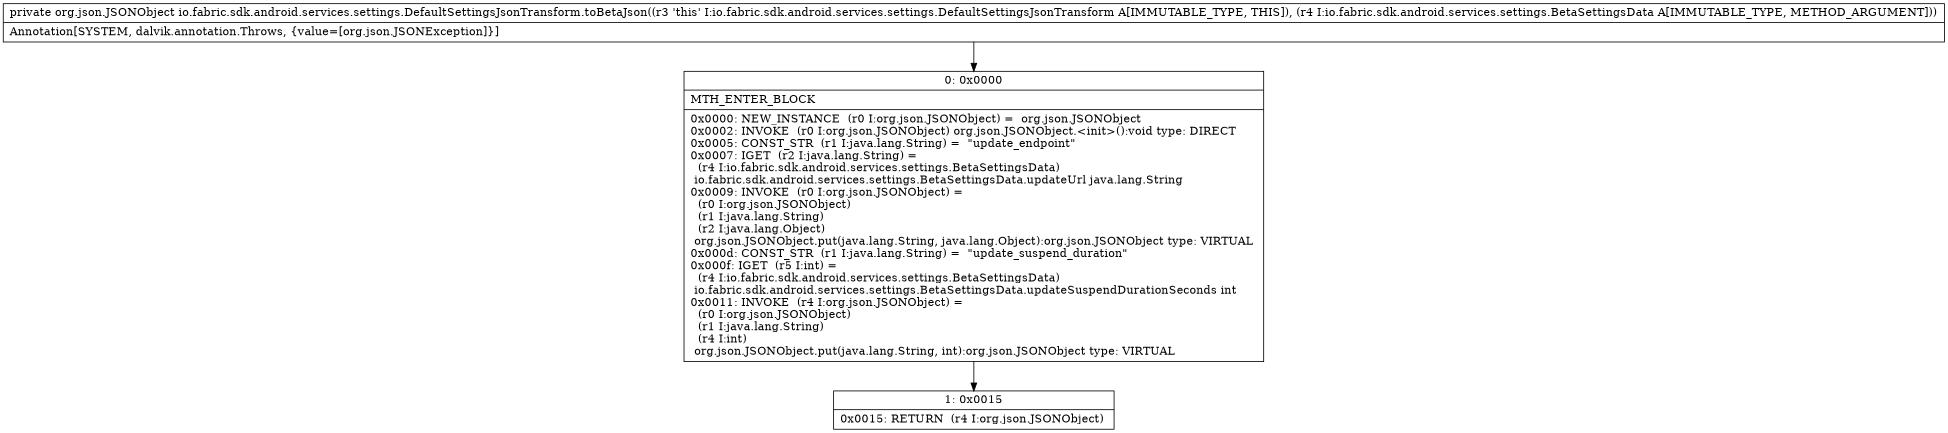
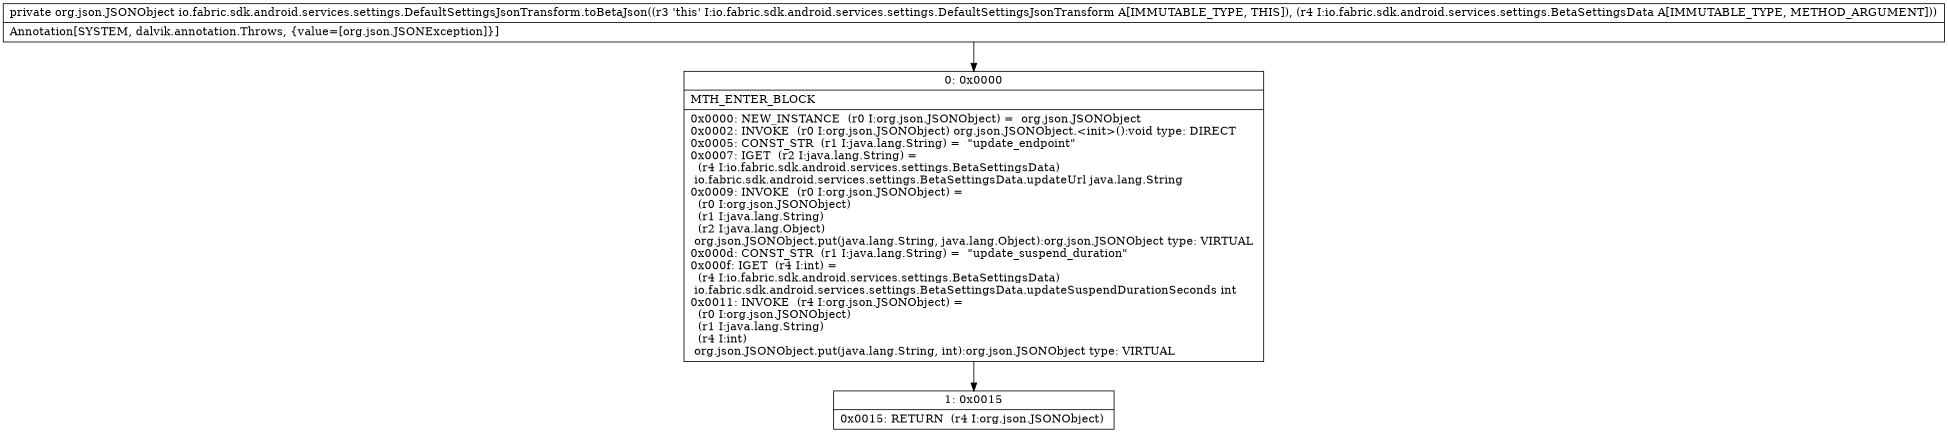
node "0: 0x0000": text "0x000f: IGET  (r5 I:int) =" -> "0x000f: IGET  (r4 I:int) ="
